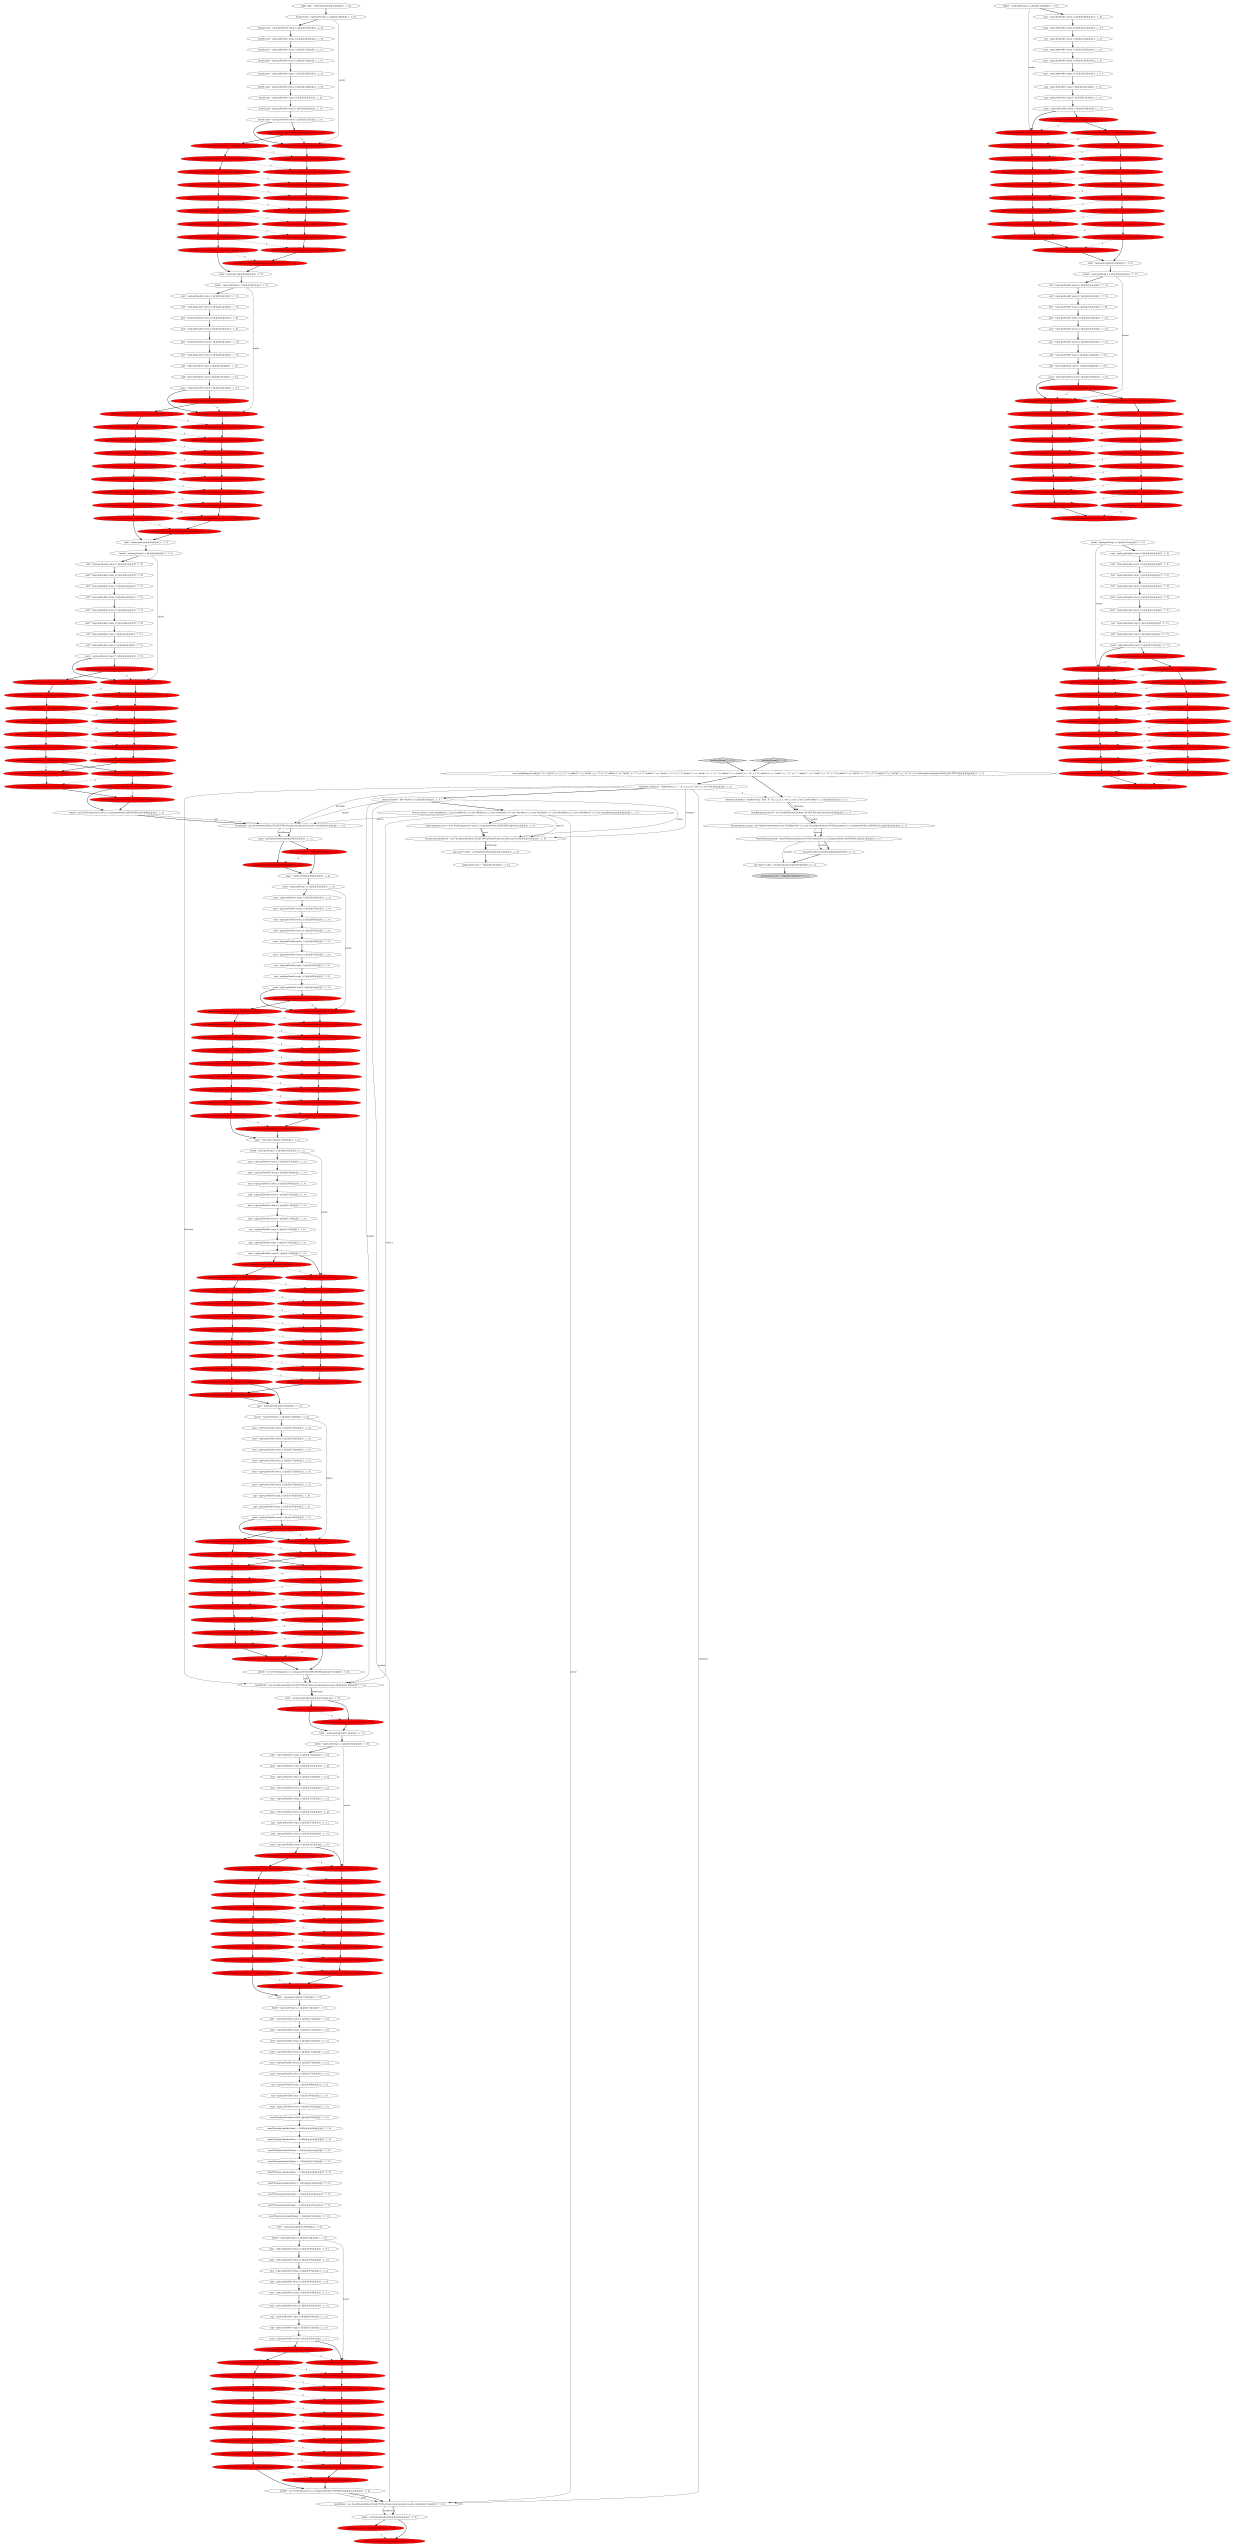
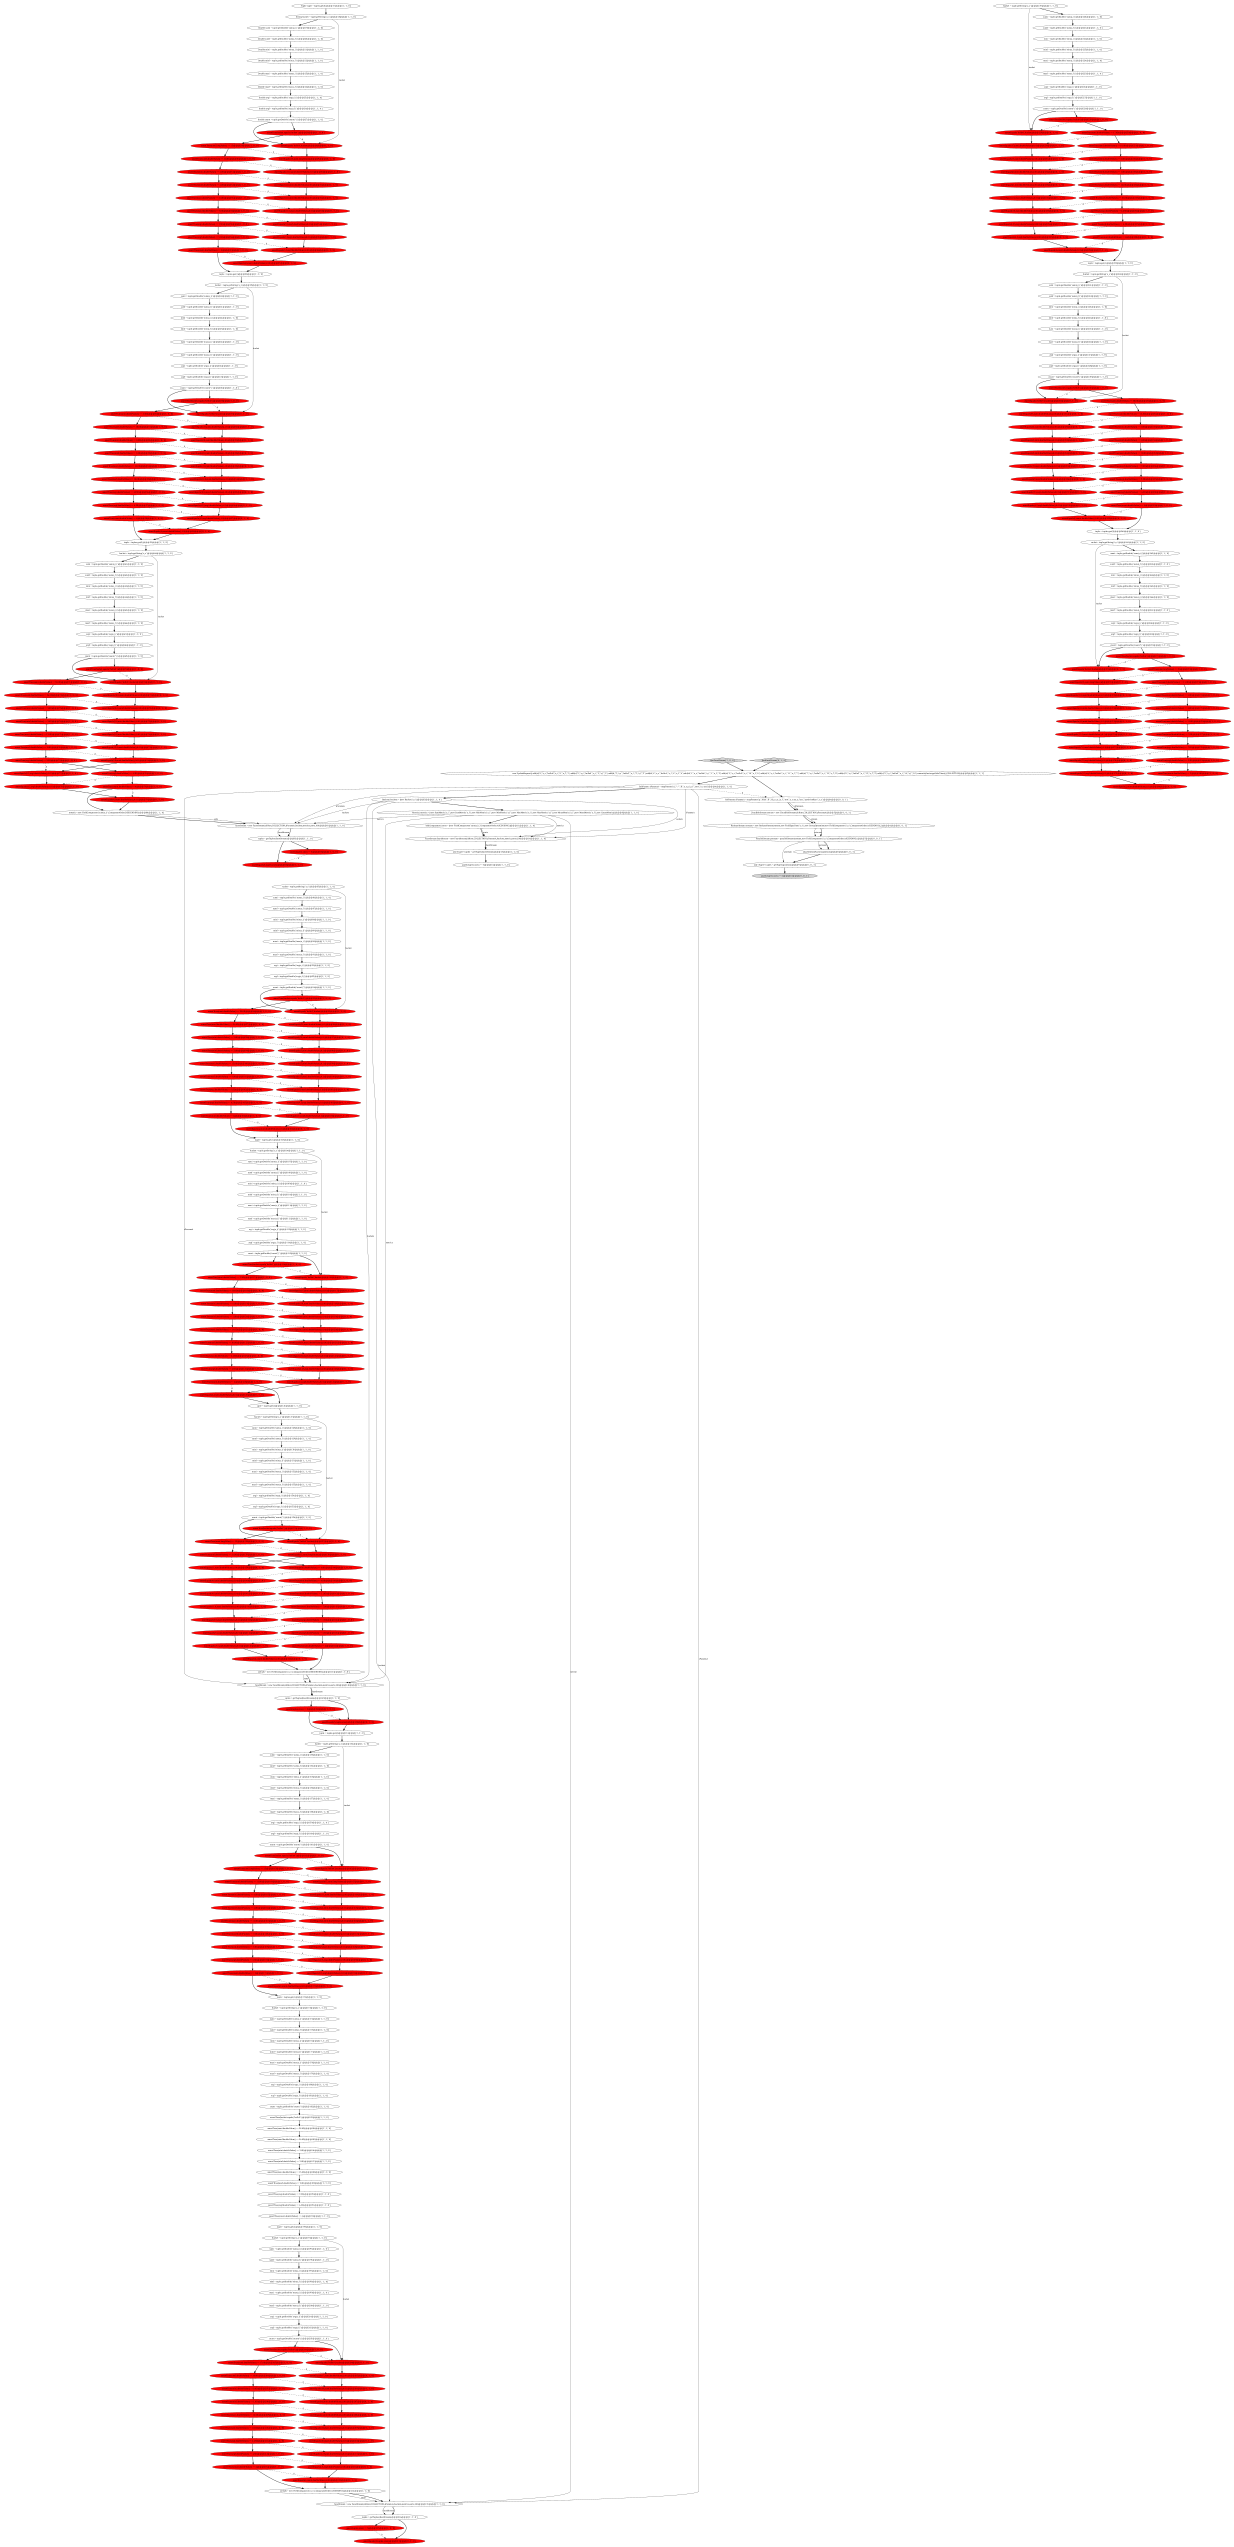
node "tuple = tuples.get(2)@@@260@@@['1', '1', '0']": added
node "tuple = tuples.get(0)@@@84@@@['1', '1', '0']": removed
